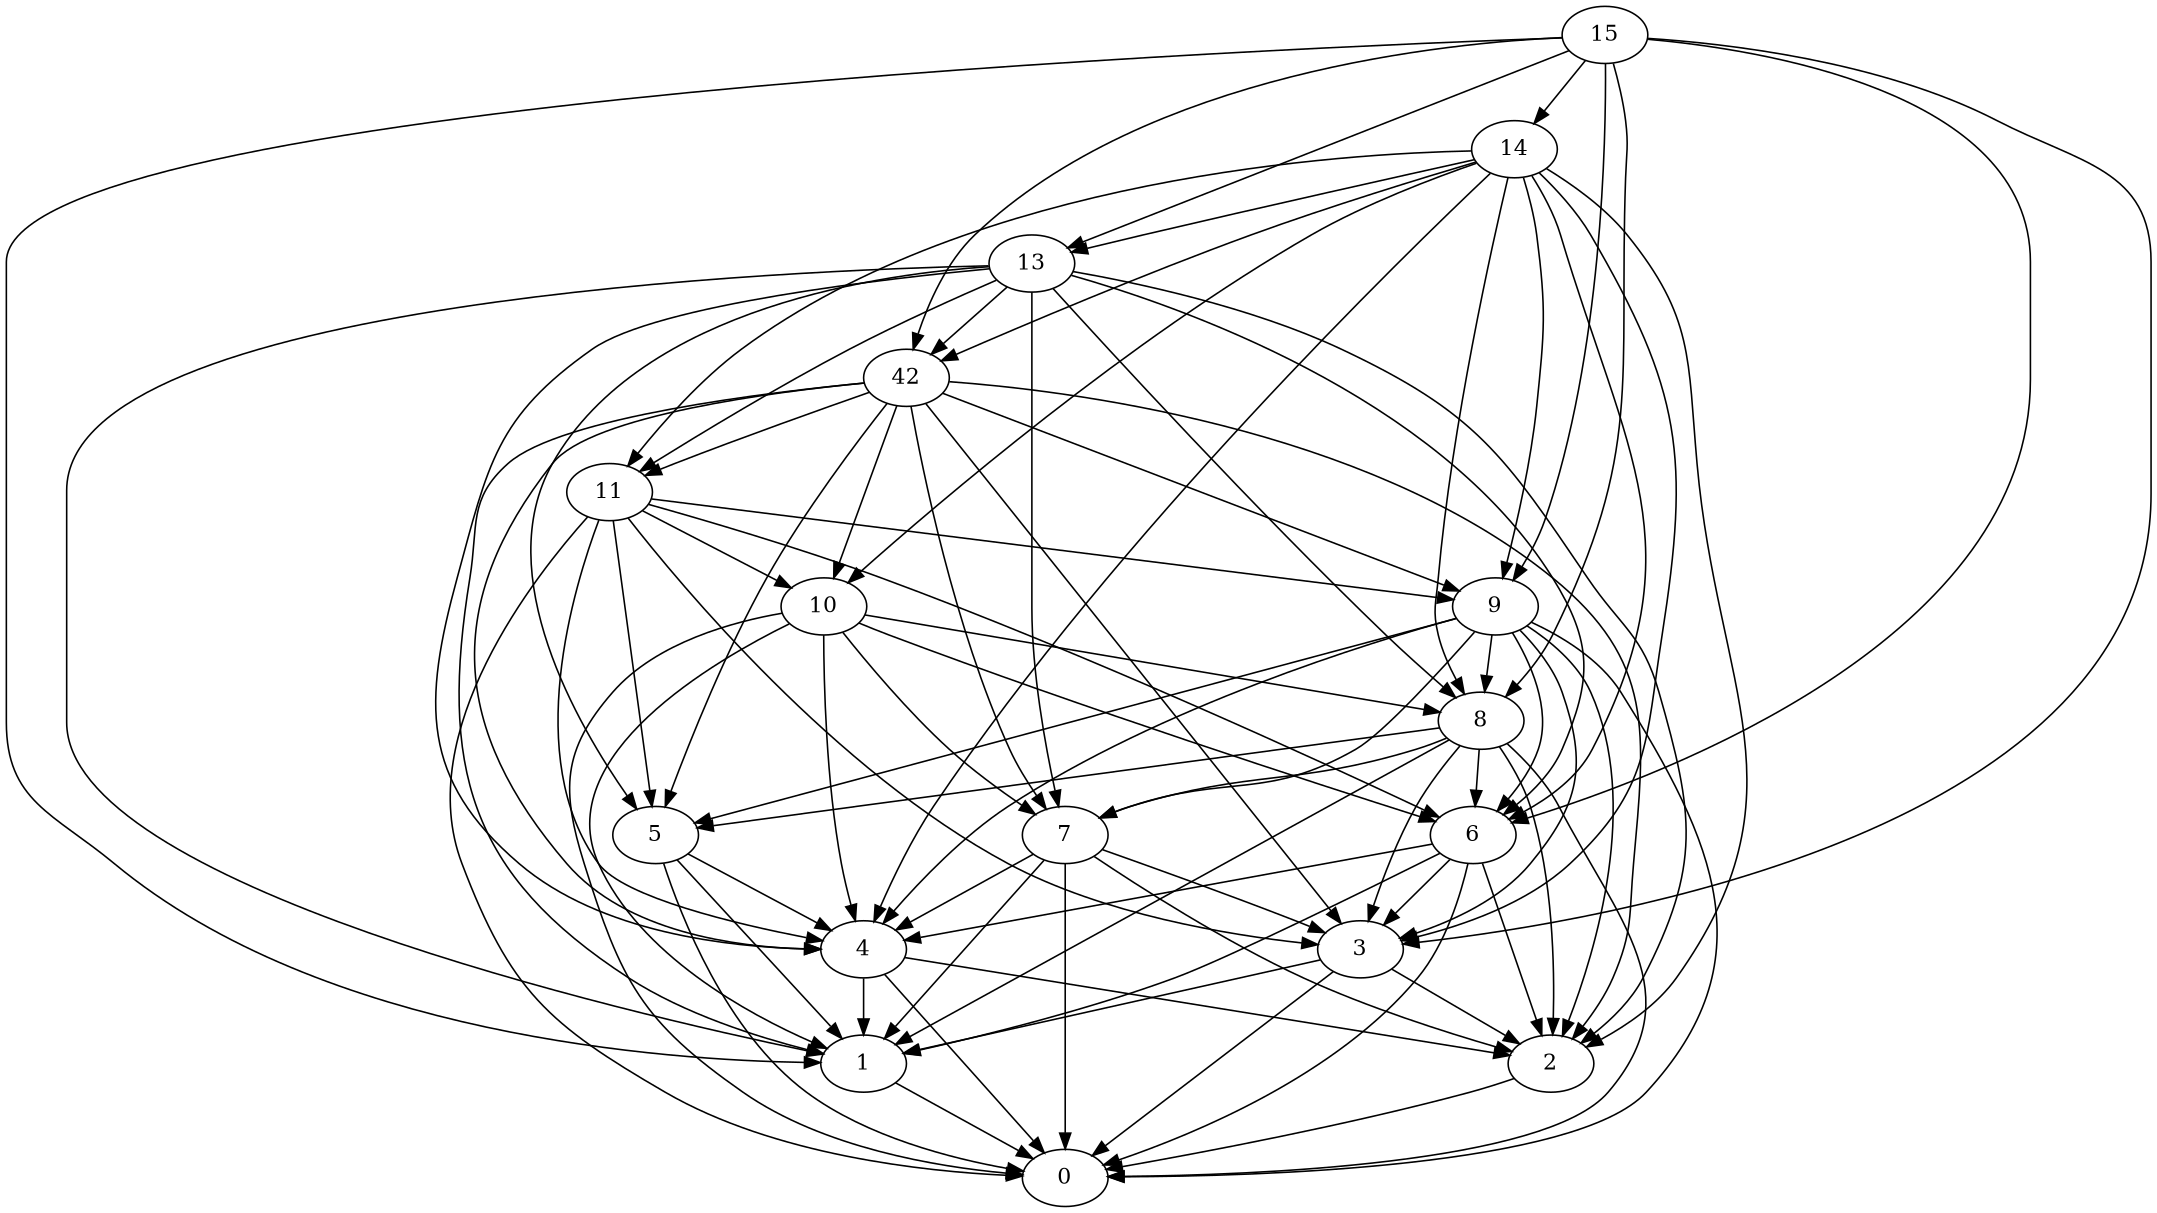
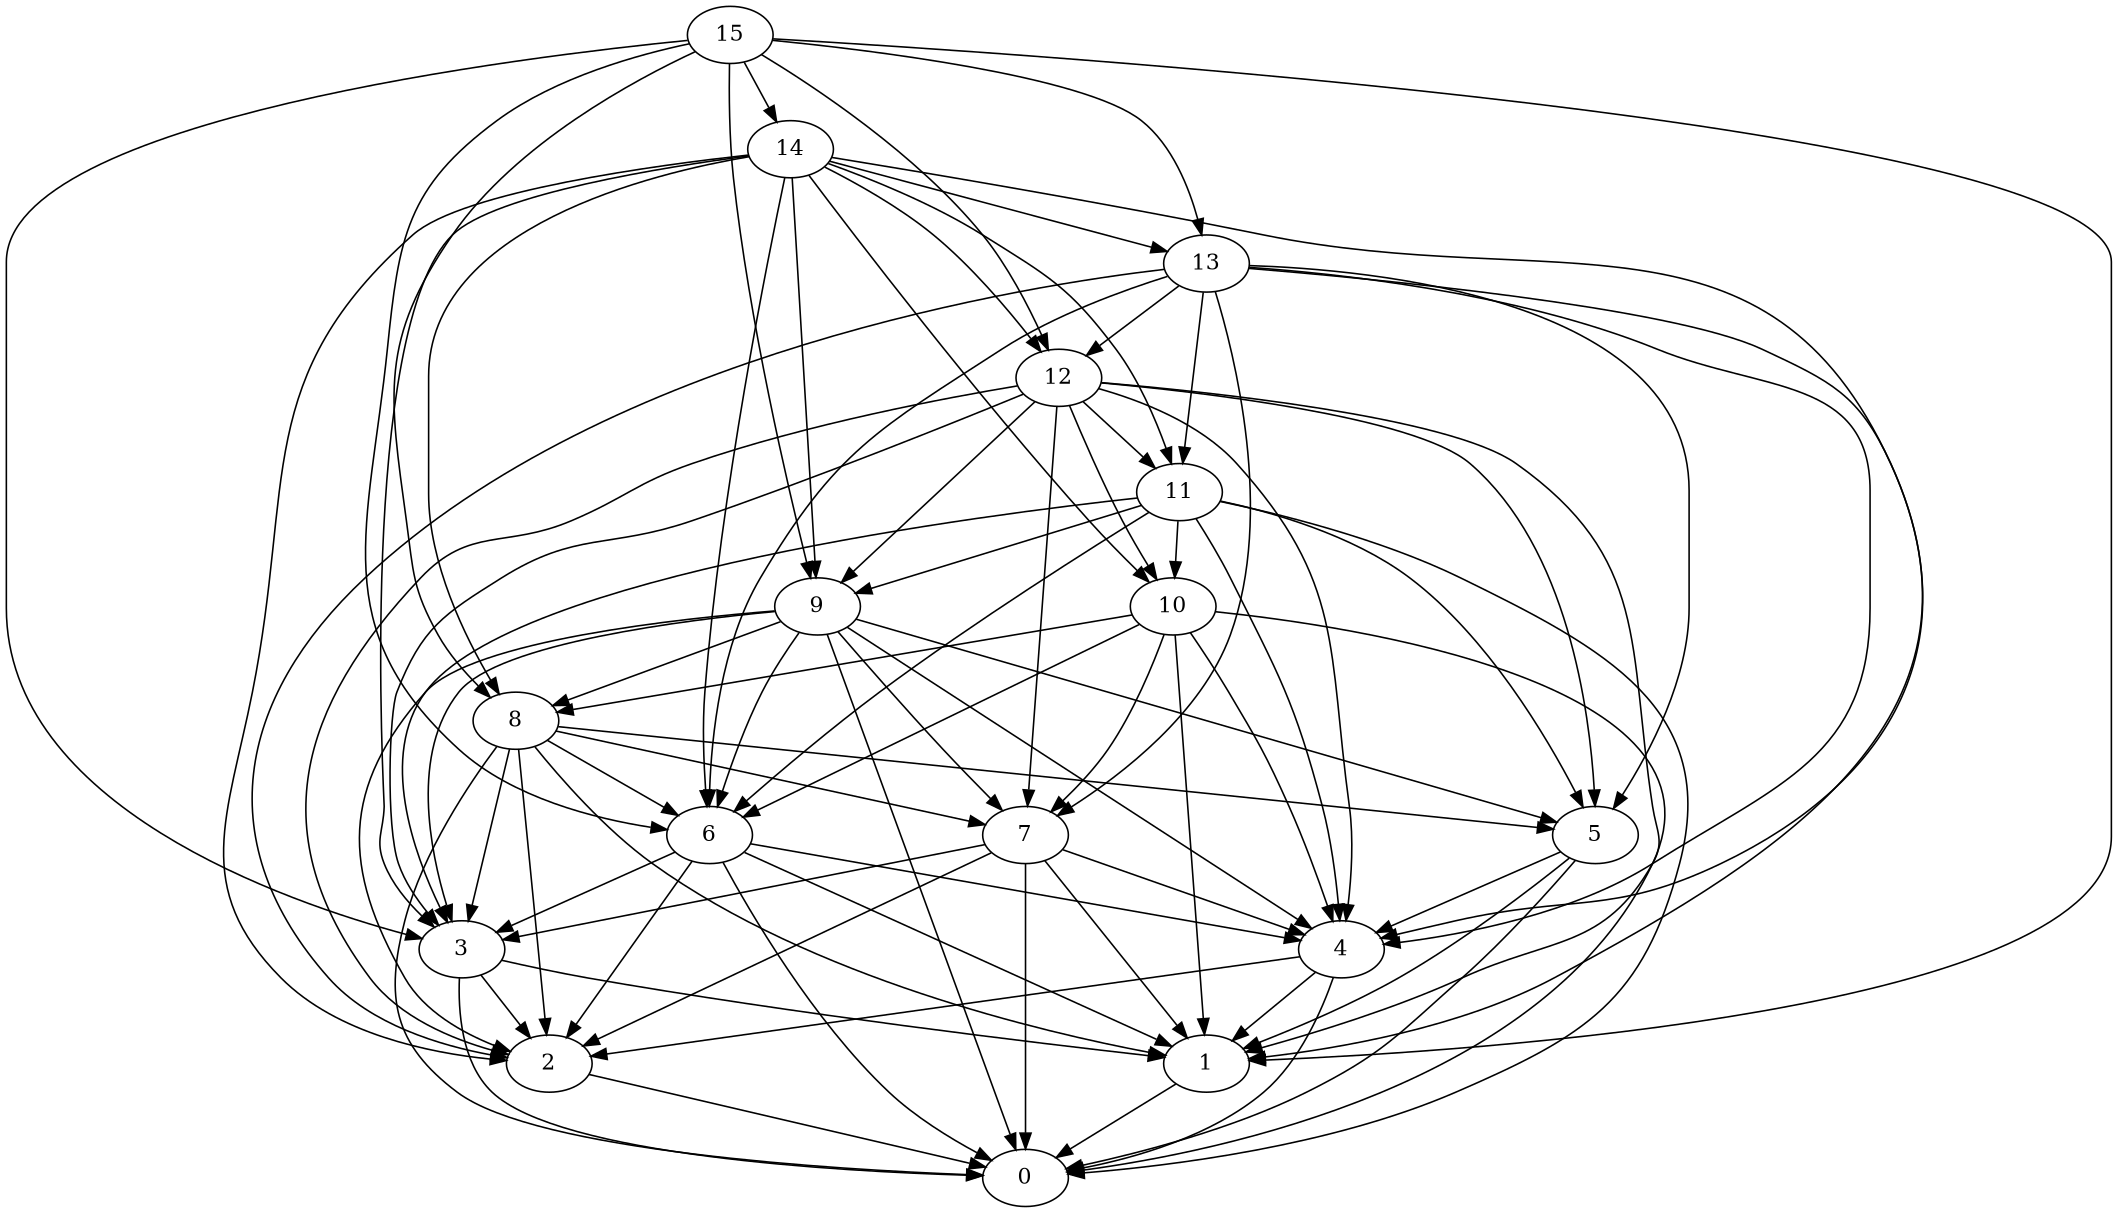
node "42": label "42" -> "12"
edge "13" -> "8": removed
